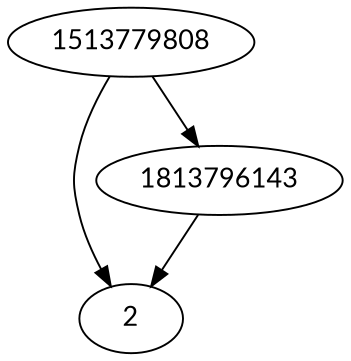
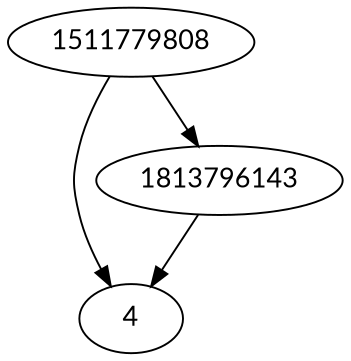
node "1513779808": label "1513779808" -> "1511779808"
node "2": label "2" -> "4"
